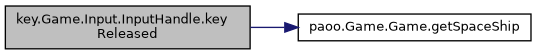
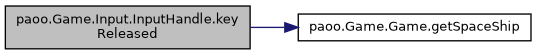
node "key.Game.Input.InputHandle.key Released": label "key.Game.Input.InputHandle.key Released" -> "paoo.Game.Input.InputHandle.key Released"
